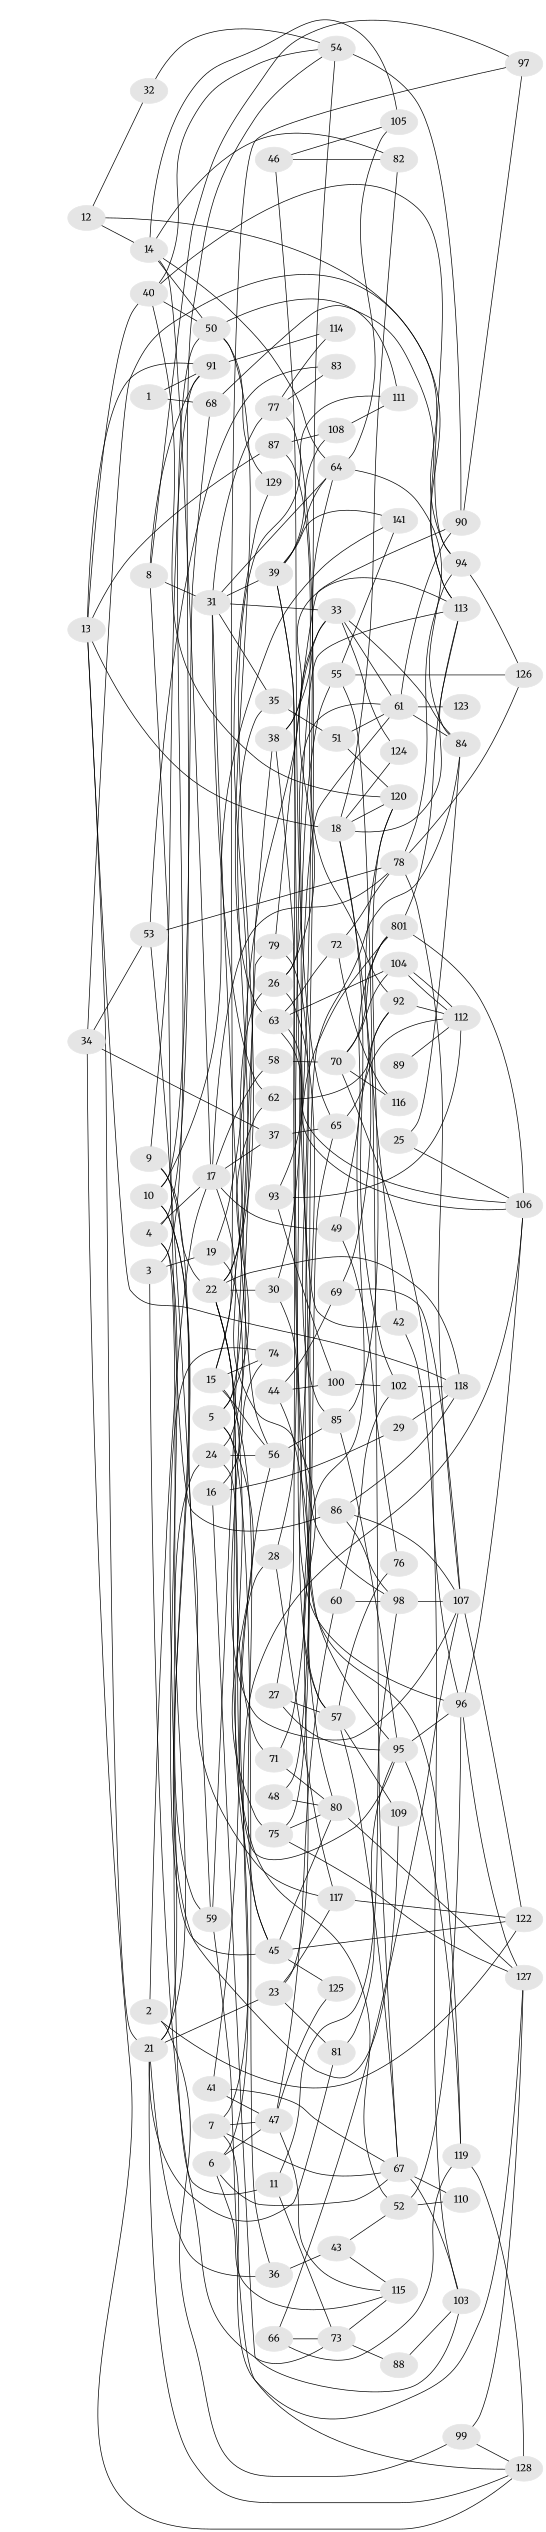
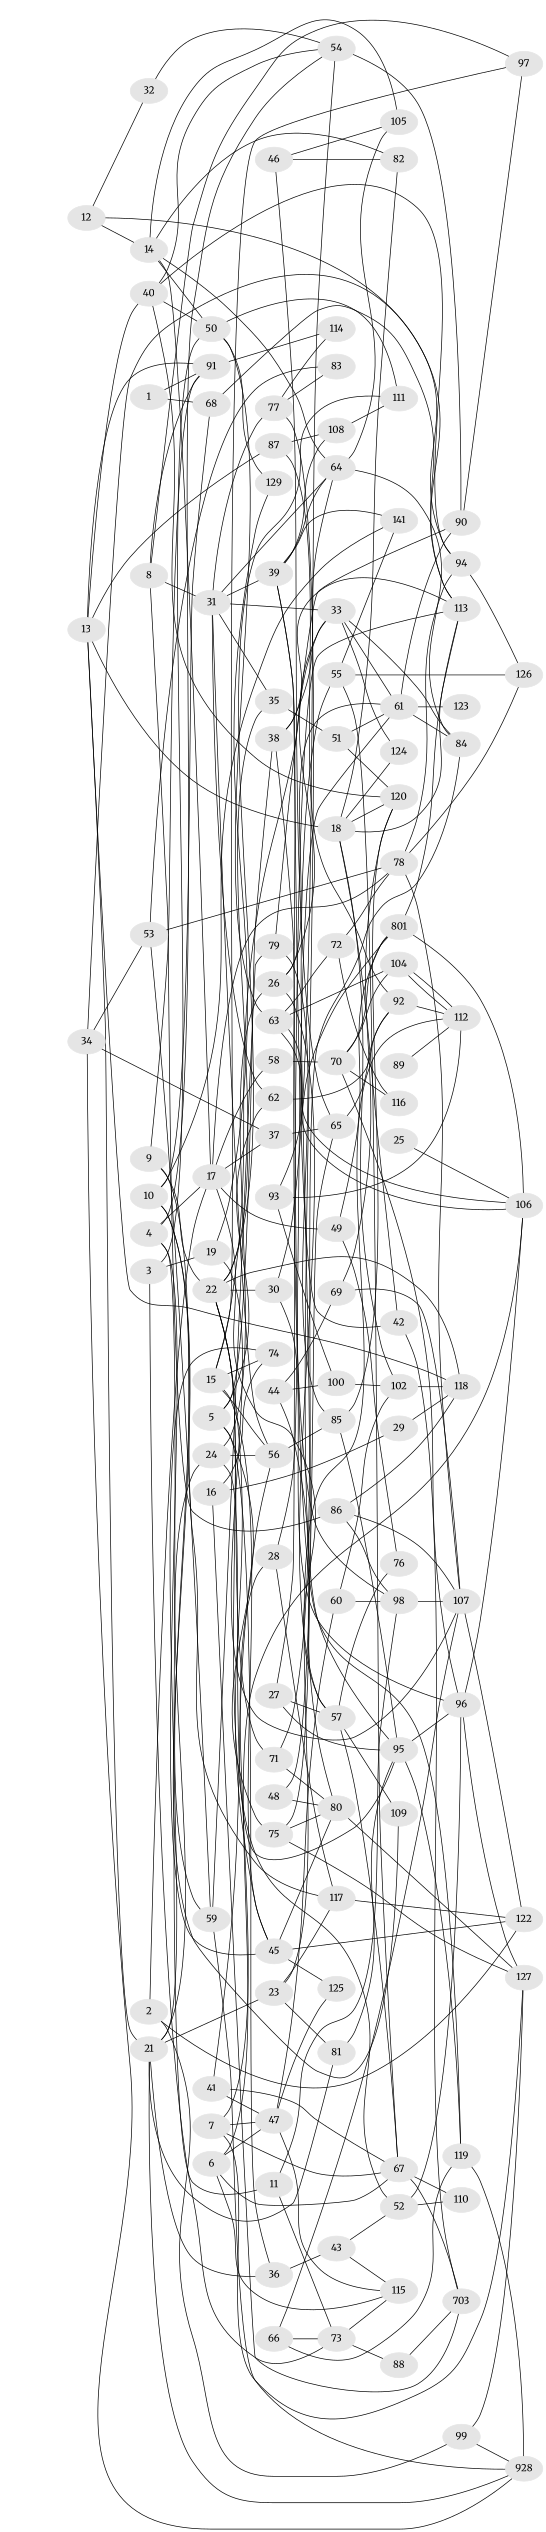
edge "84" -- "25": removed
node "103": label "103" -> "703"
node "128": label "128" -> "928"
